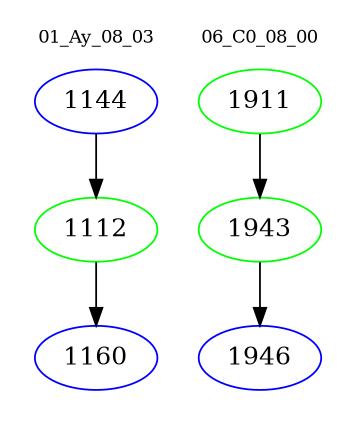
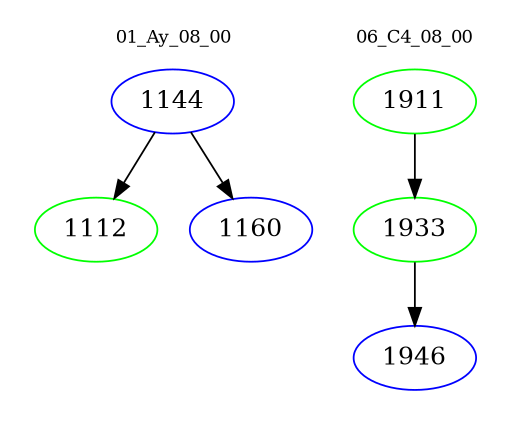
cluster "01_Ay_08_03": label "01_Ay_08_03" -> "01_Ay_08_00"
cluster "06_C0_08_00": label "06_C0_08_00" -> "06_C4_08_00"
node "1943": label "1943" -> "1933"
edge "1112" -> "1160": now "1144" -> "1160"
